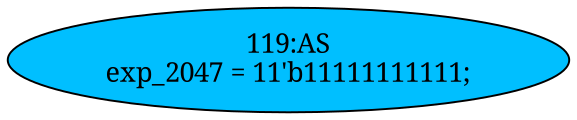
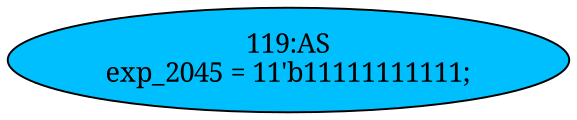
node "119:AS exp_2047 = 11'b11111111111;": label "119:AS exp_2047 = 11'b11111111111;" -> "119:AS exp_2045 = 11'b11111111111;"
